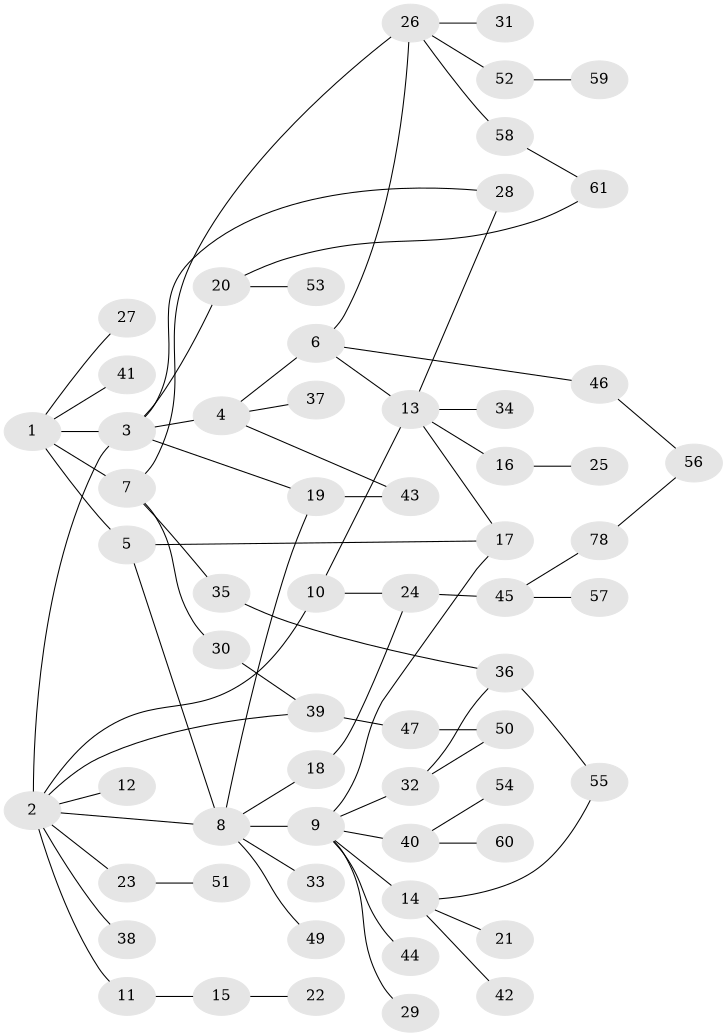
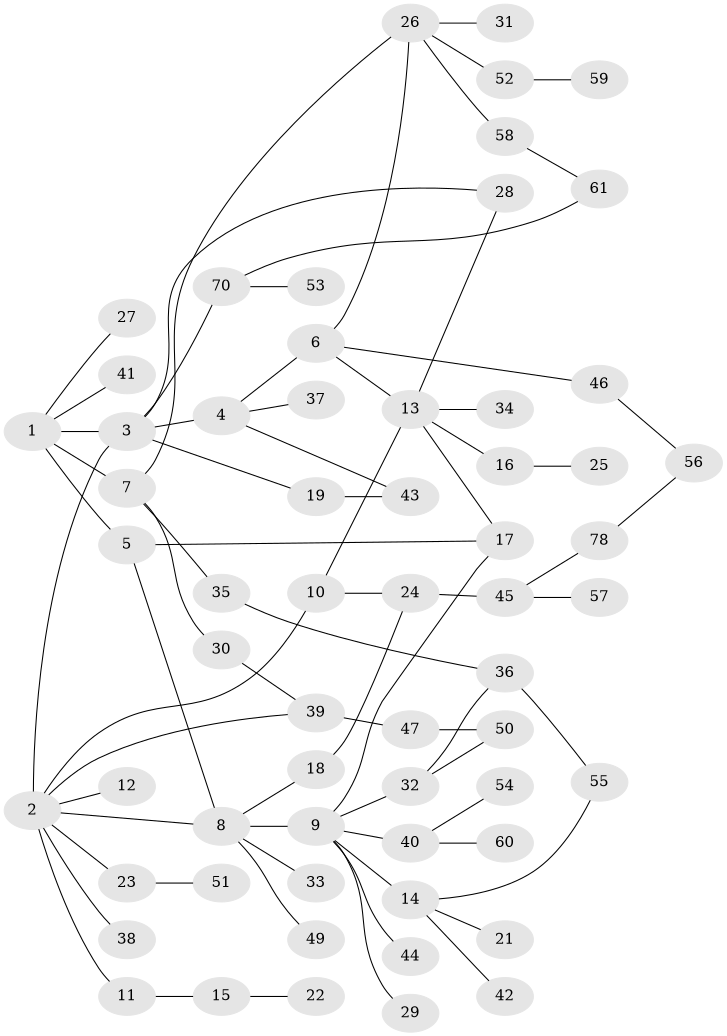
node "20": label "20" -> "70"
edge "19" -- "8": removed
